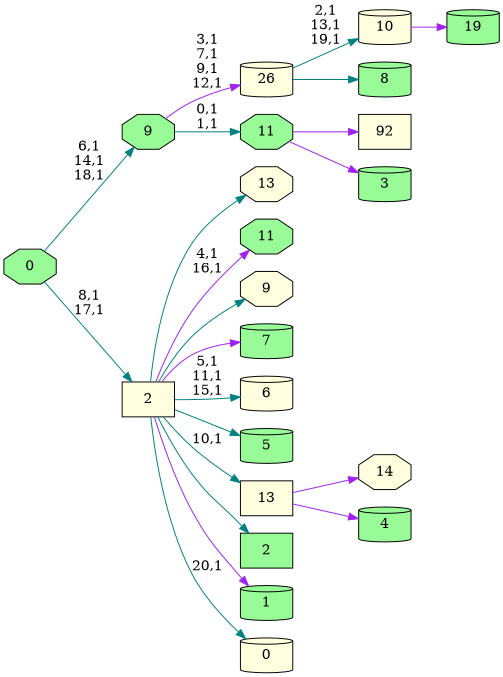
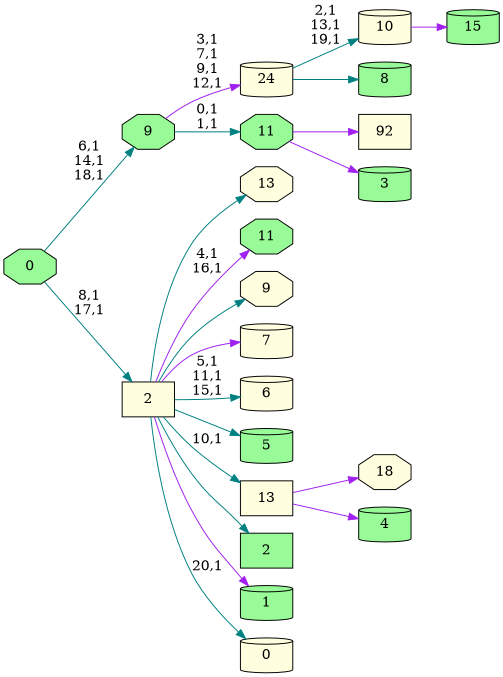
node "19": label "19" -> "15"
node "26": label "26" -> "24"
node "7": fillcolor palegreen -> lightyellow
node "14": label "14" -> "18"
